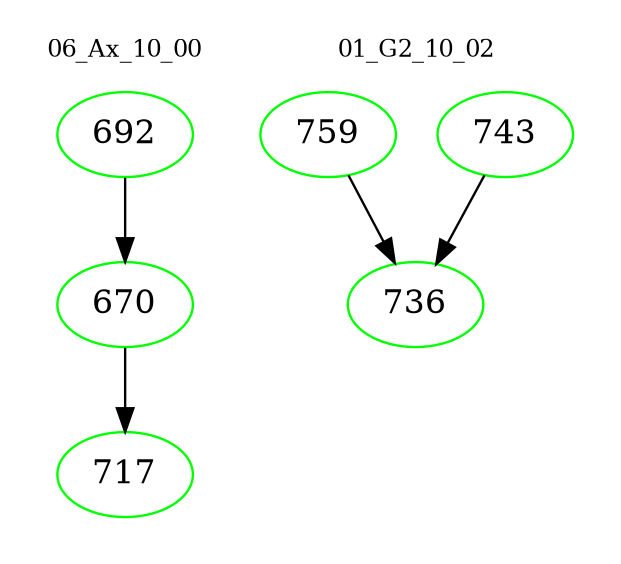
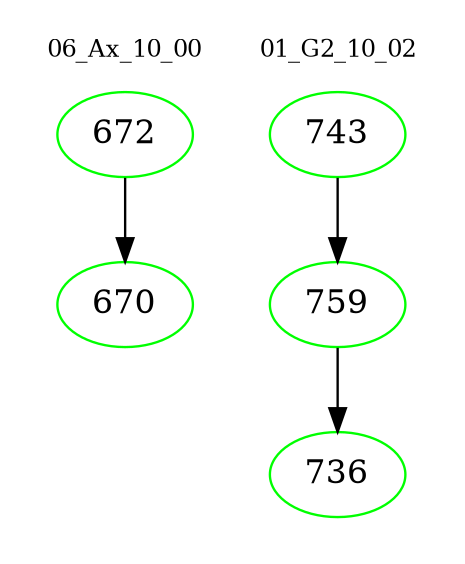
node "692": label "692" -> "672"
edge "743" -> "736": now "743" -> "759"
node "717": removed
